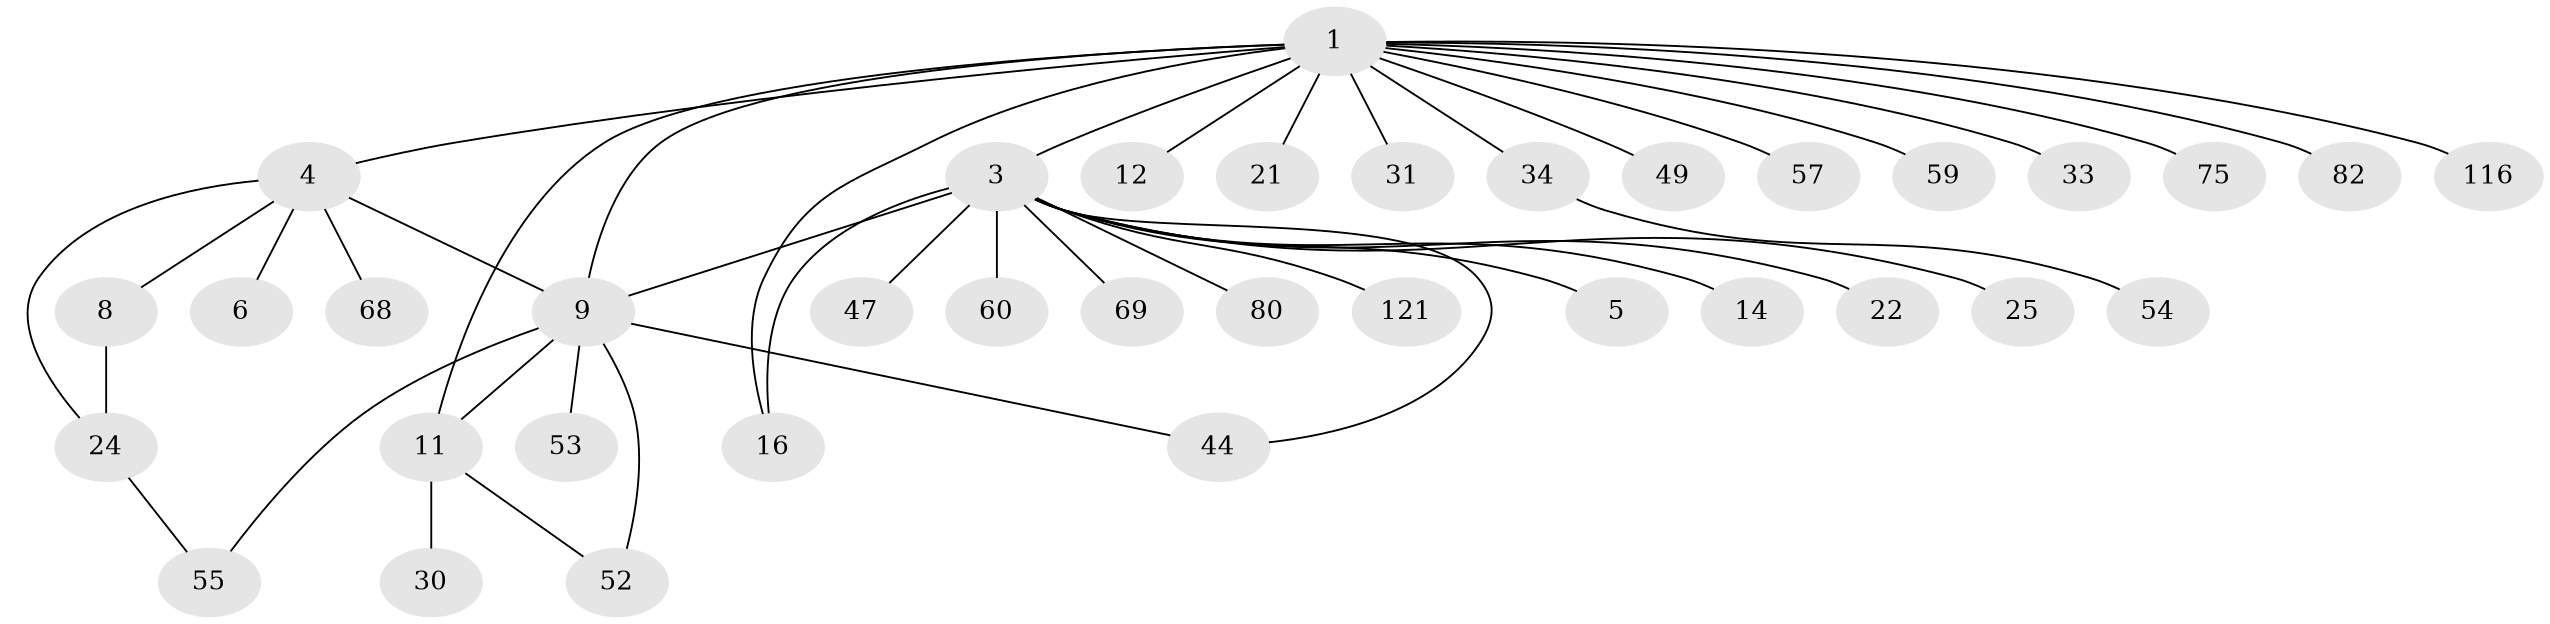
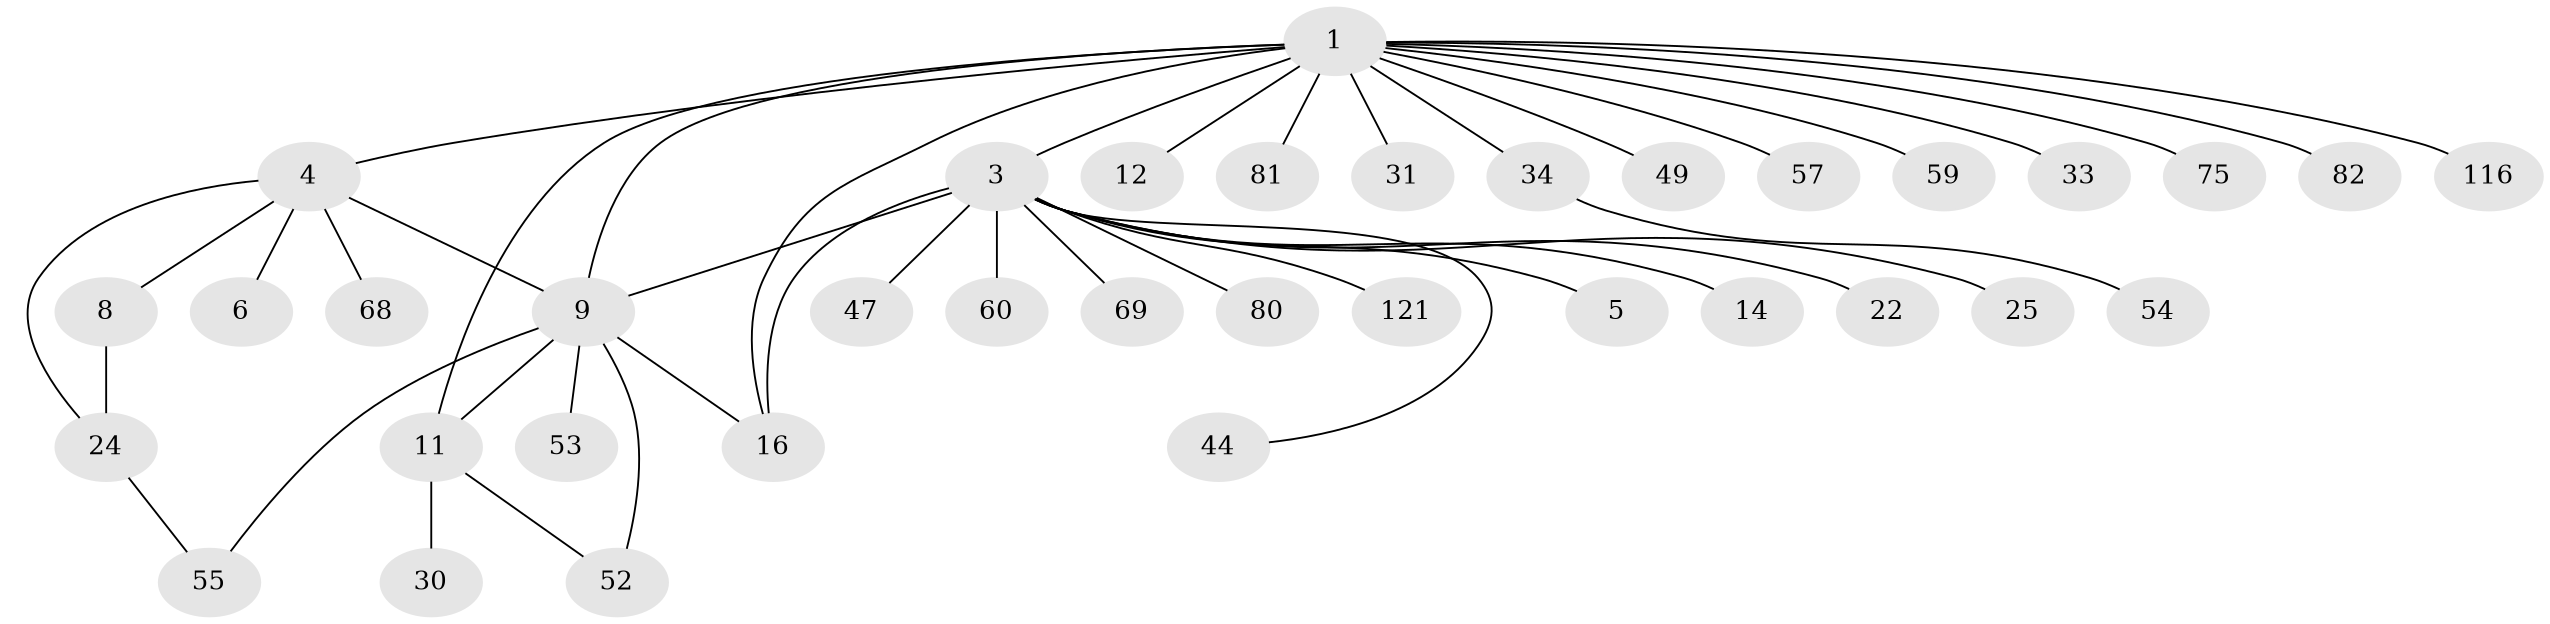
node "21": label "21" -> "81"
edge "9" -- "44": now "9" -- "16"
